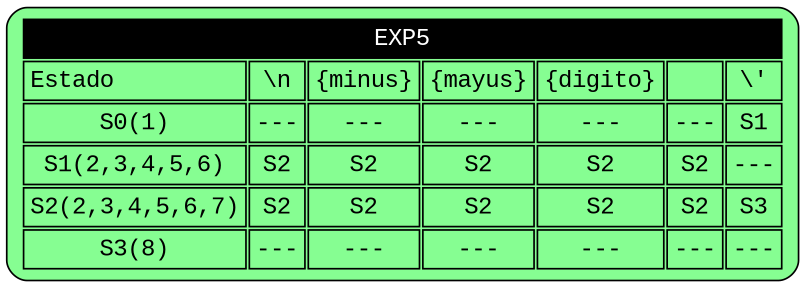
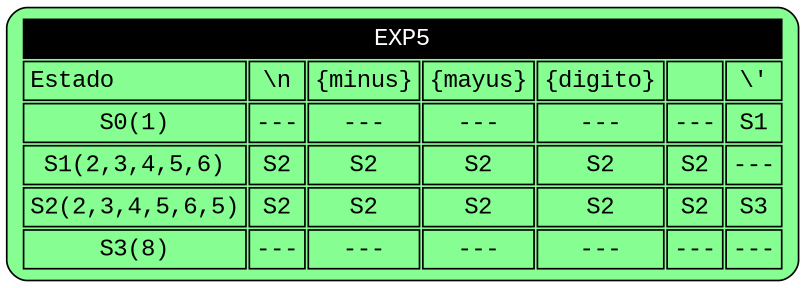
node "EXP5": text "S2(2,3,4,5,6,7)" -> "S2(2,3,4,5,6,5)"
